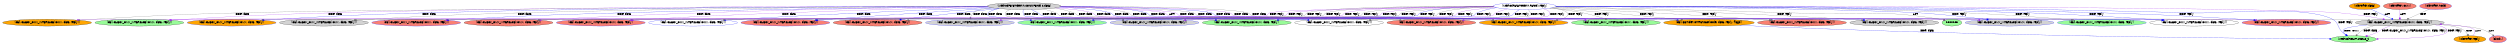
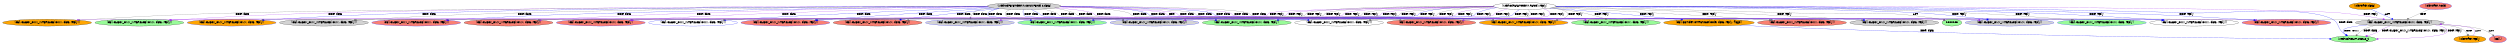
node "(MethodParameterIn,Parcel *reply)": color blue -> black
node "(Identifier,data)": color blue -> black
node "(Identifier,IOMX)": removed
edge "(MethodParameterIn,Parcel *reply)" -> "(Call,BBinder::onTransact(code, data, reply, flags))": color gray40 -> blue
edge "(MethodParameterIn,const Parcel &data)" -> "1000103": label "AST: " -> "CFG: "
edge "(MethodParameterIn,const Parcel &data)" -> "(Call,BBinder::onTransact(code, data, reply, flags))": removed, label "DDG: data"
edge "(MethodParameterIn,Parcel *reply)" -> "(MethodReturn,status_t)": label "DDG: reply" -> "DDG: data"
node "(Block,)": label "(Block,)" -> "(Call,)"
